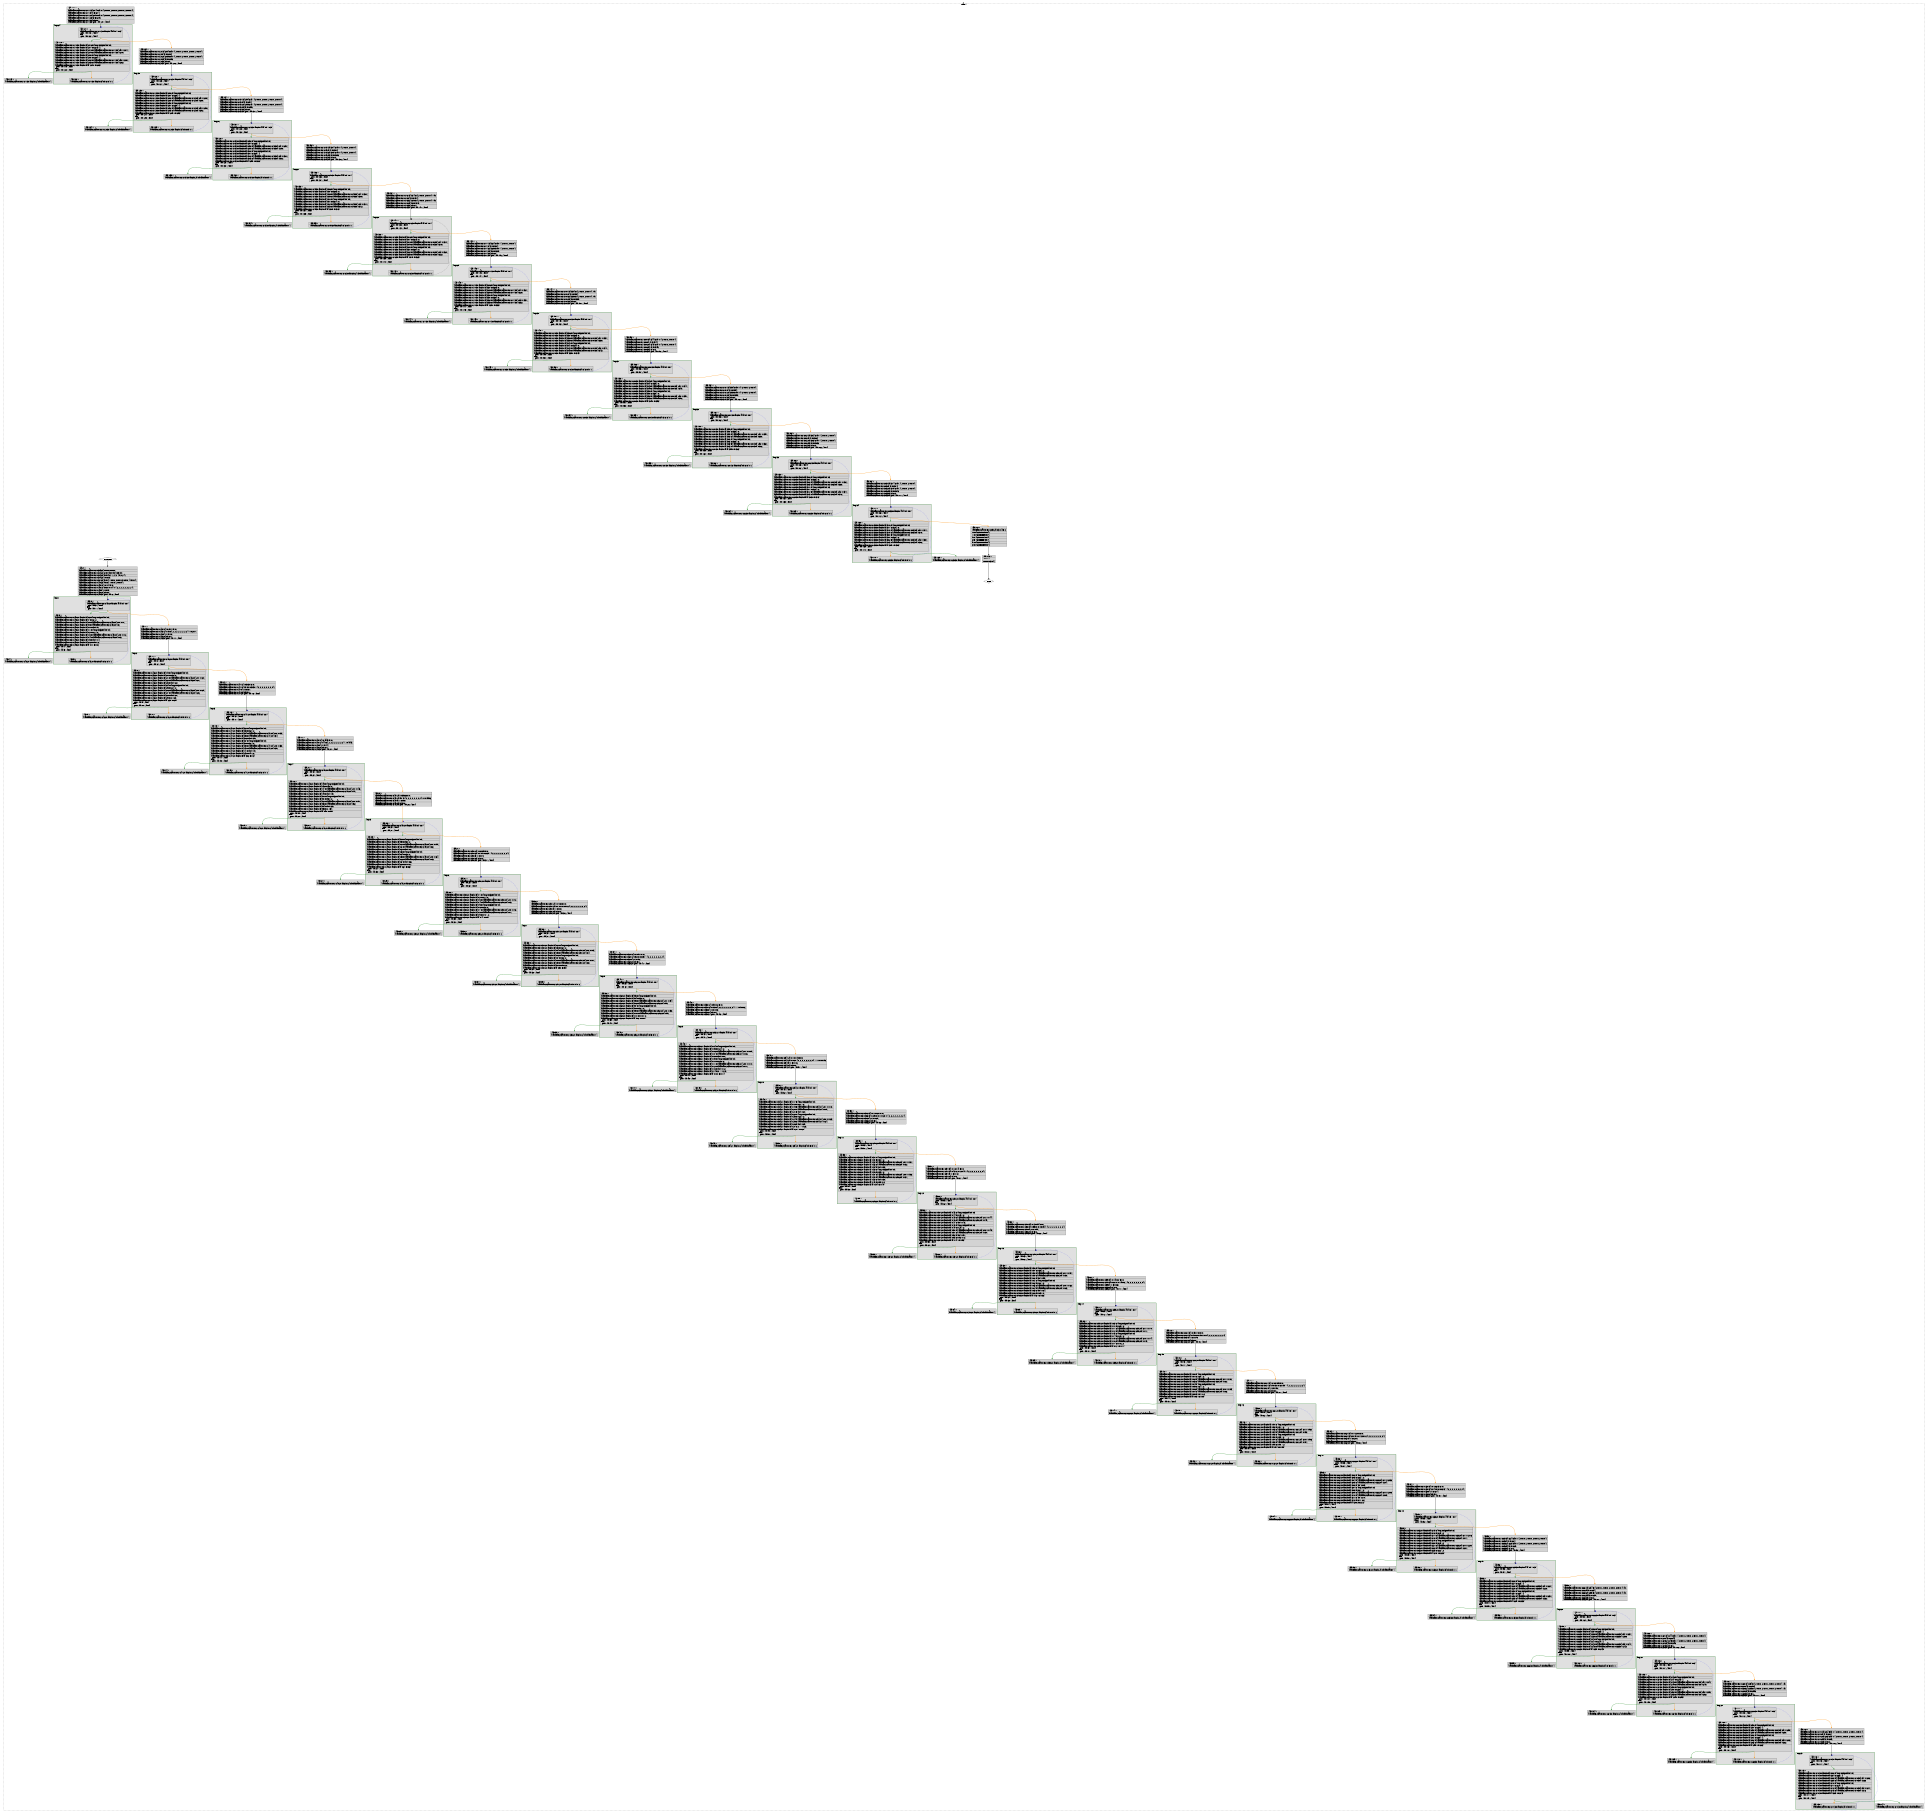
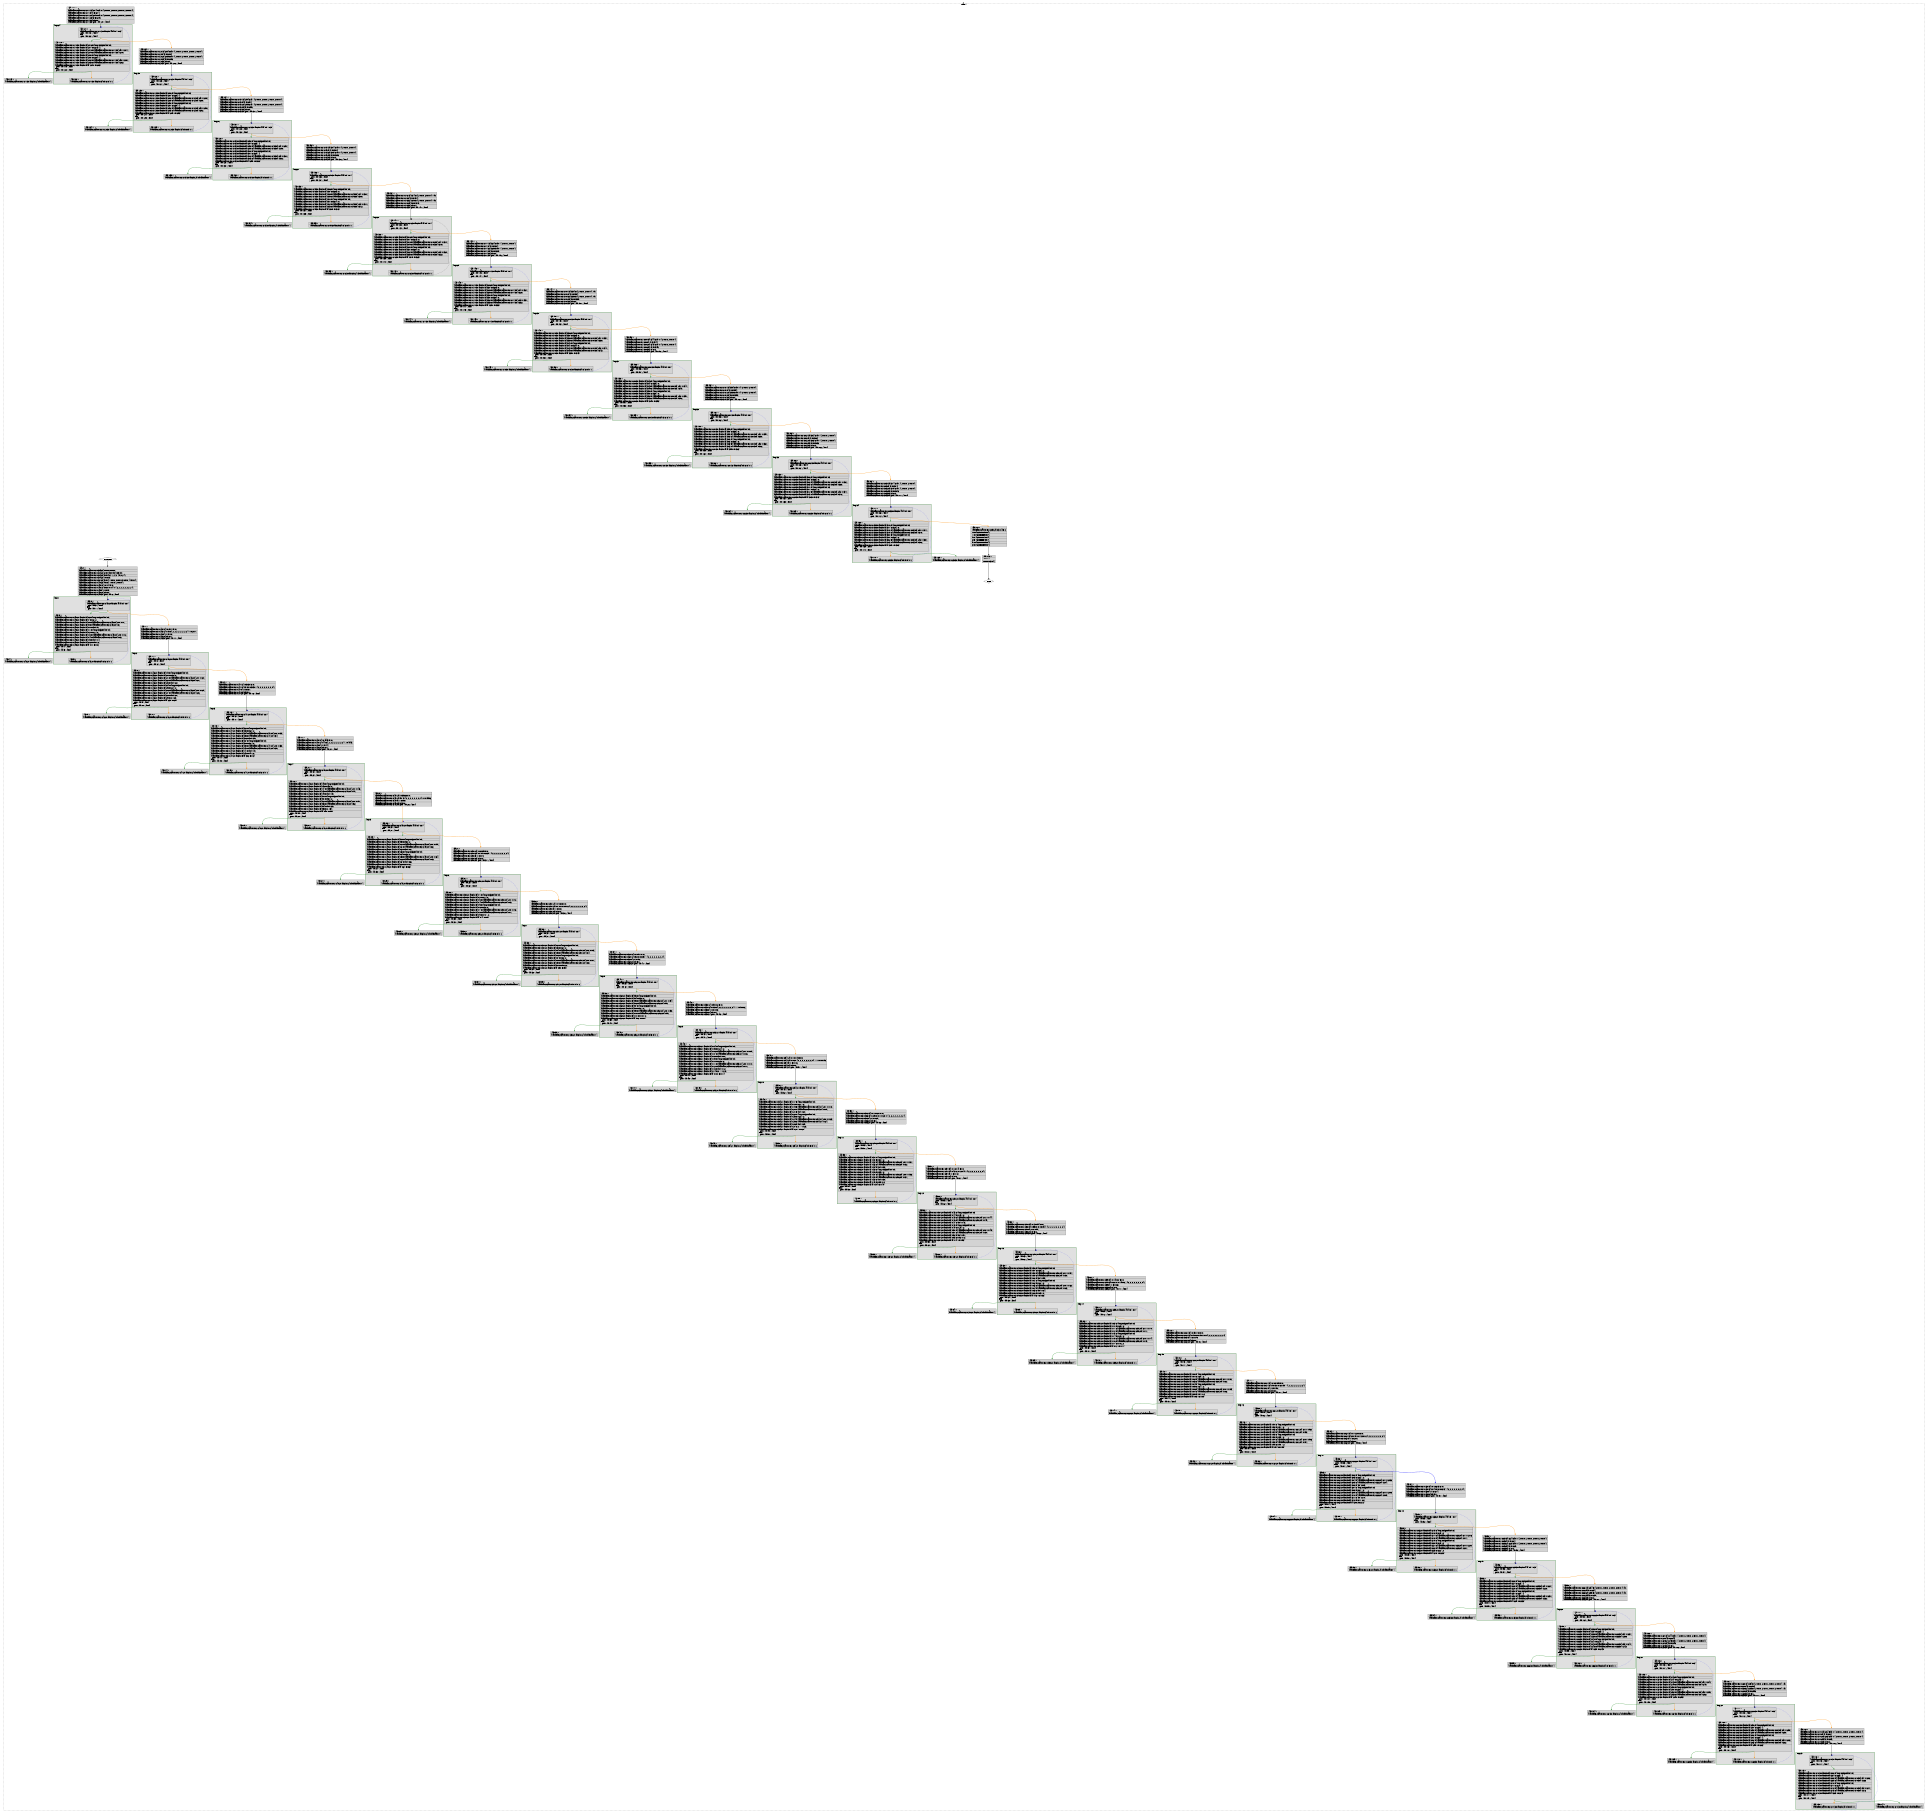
edge "<bb 86>:" -> "<bb 87>:": color darkorange -> blue
node "<bb 91>:": text "abort" -> "else"
